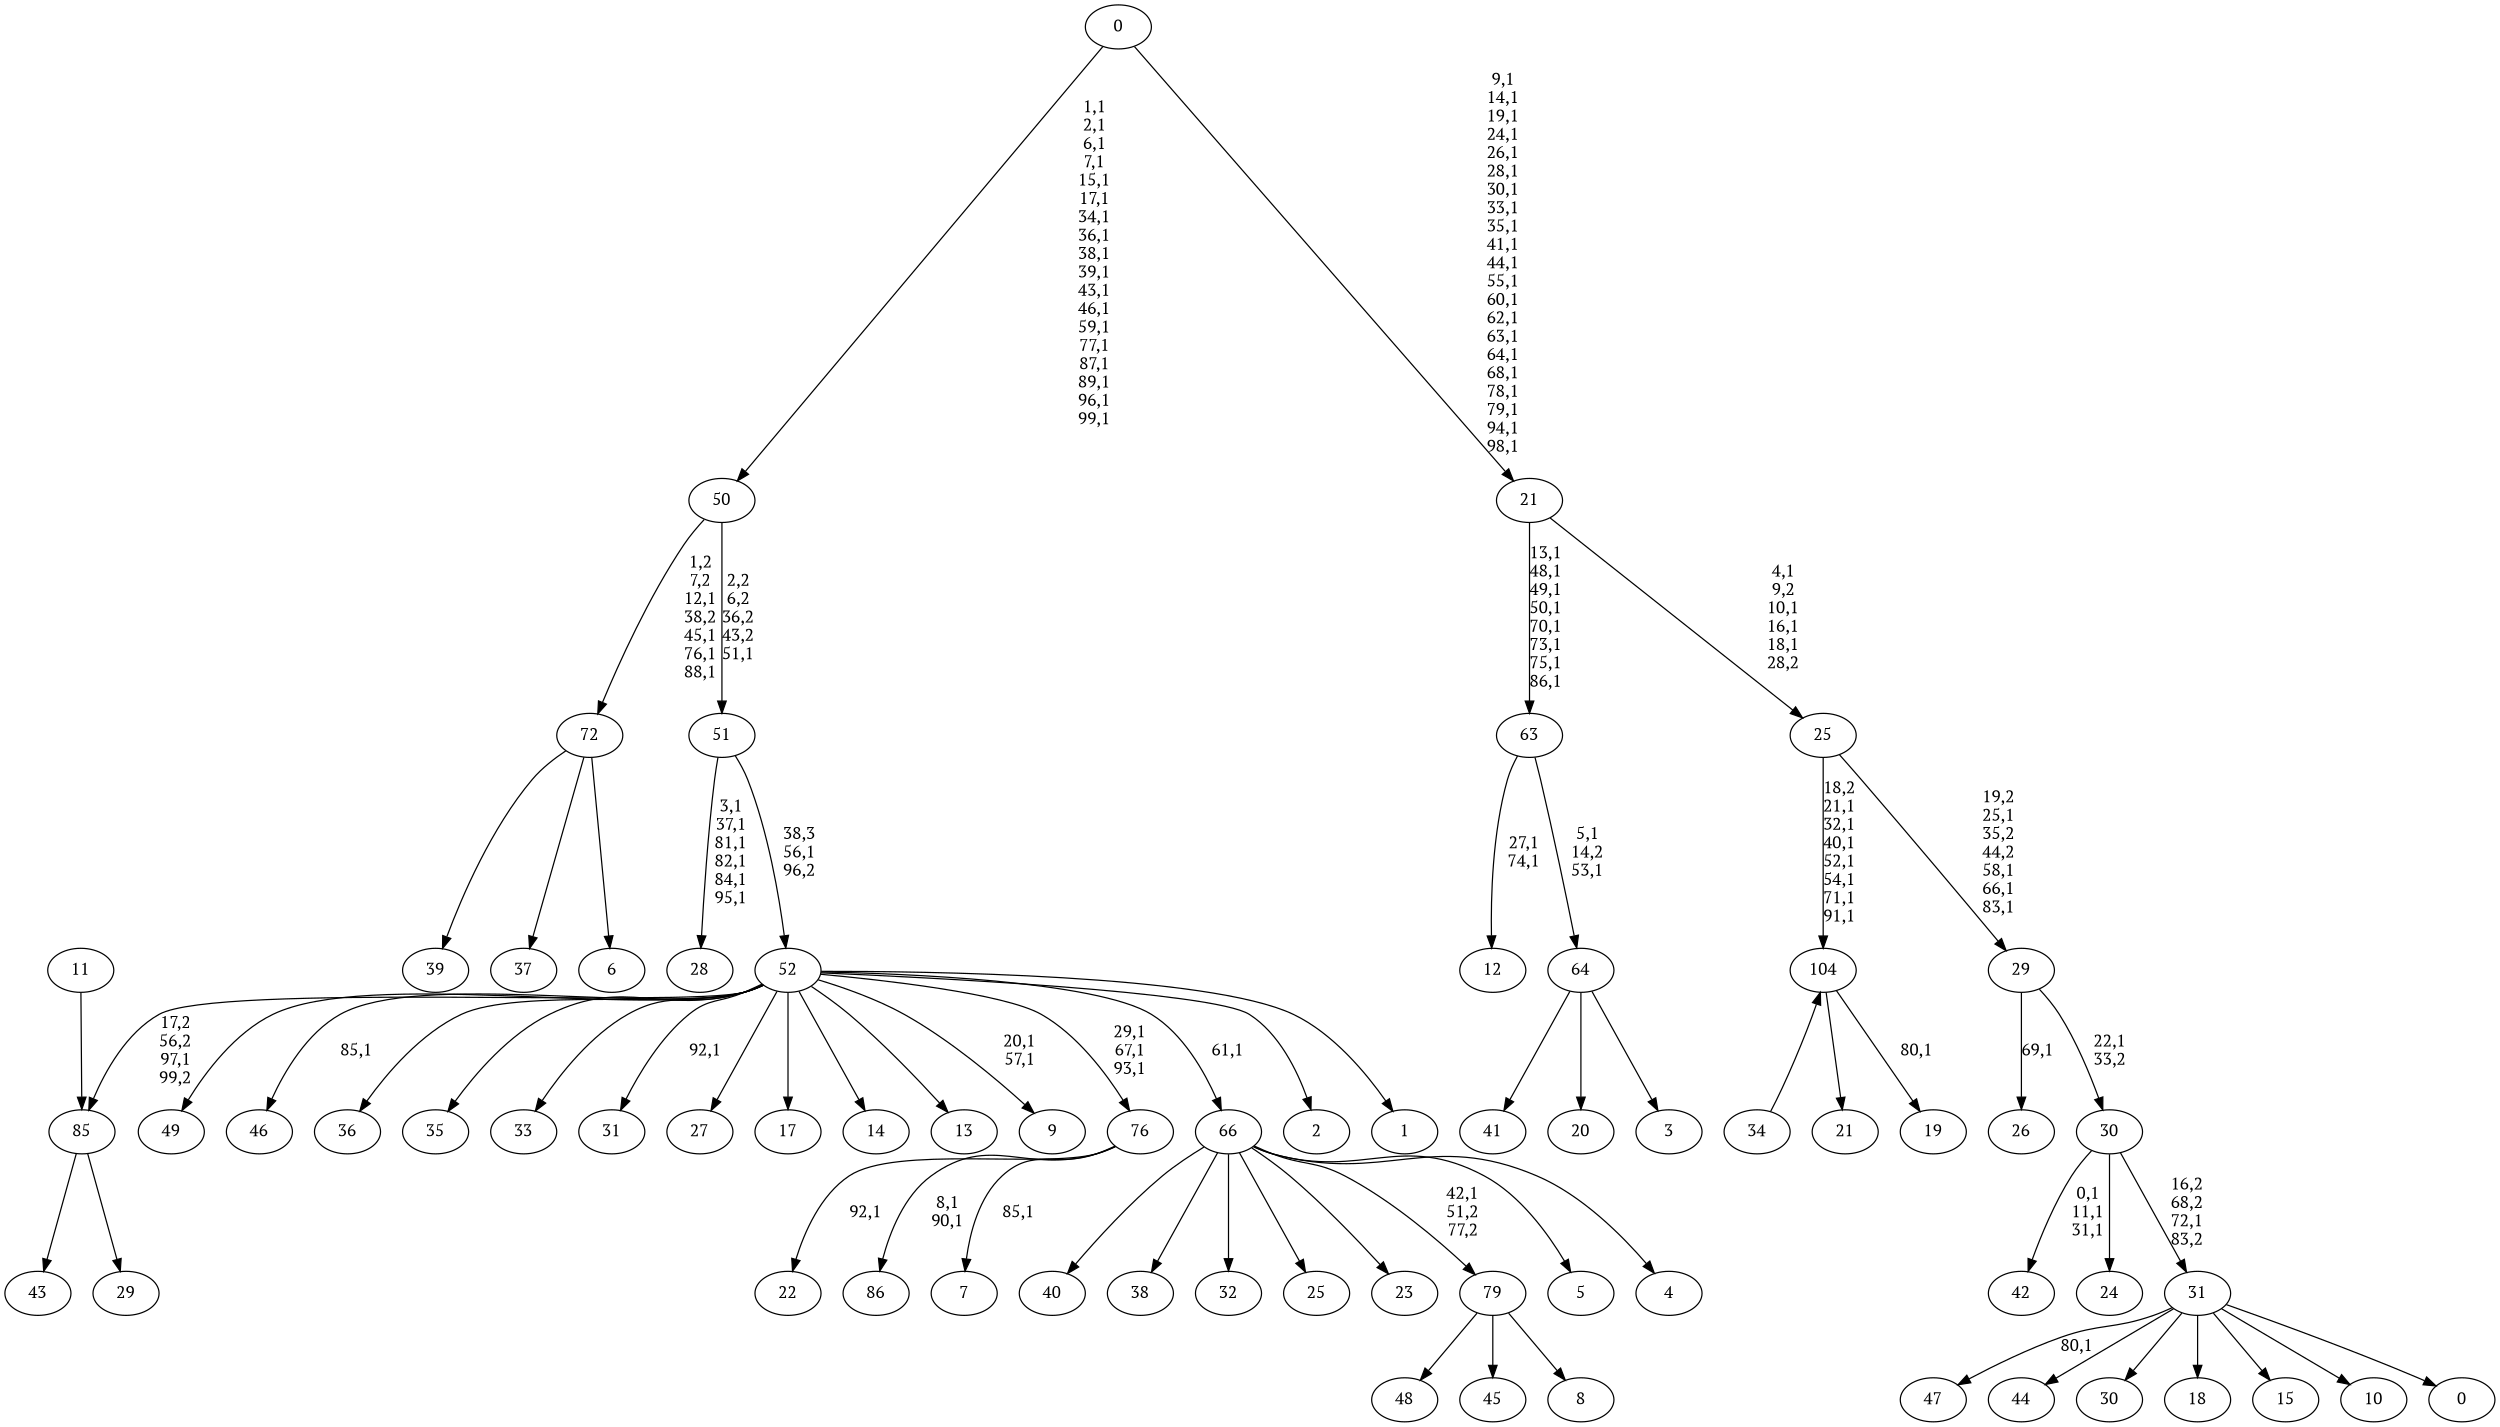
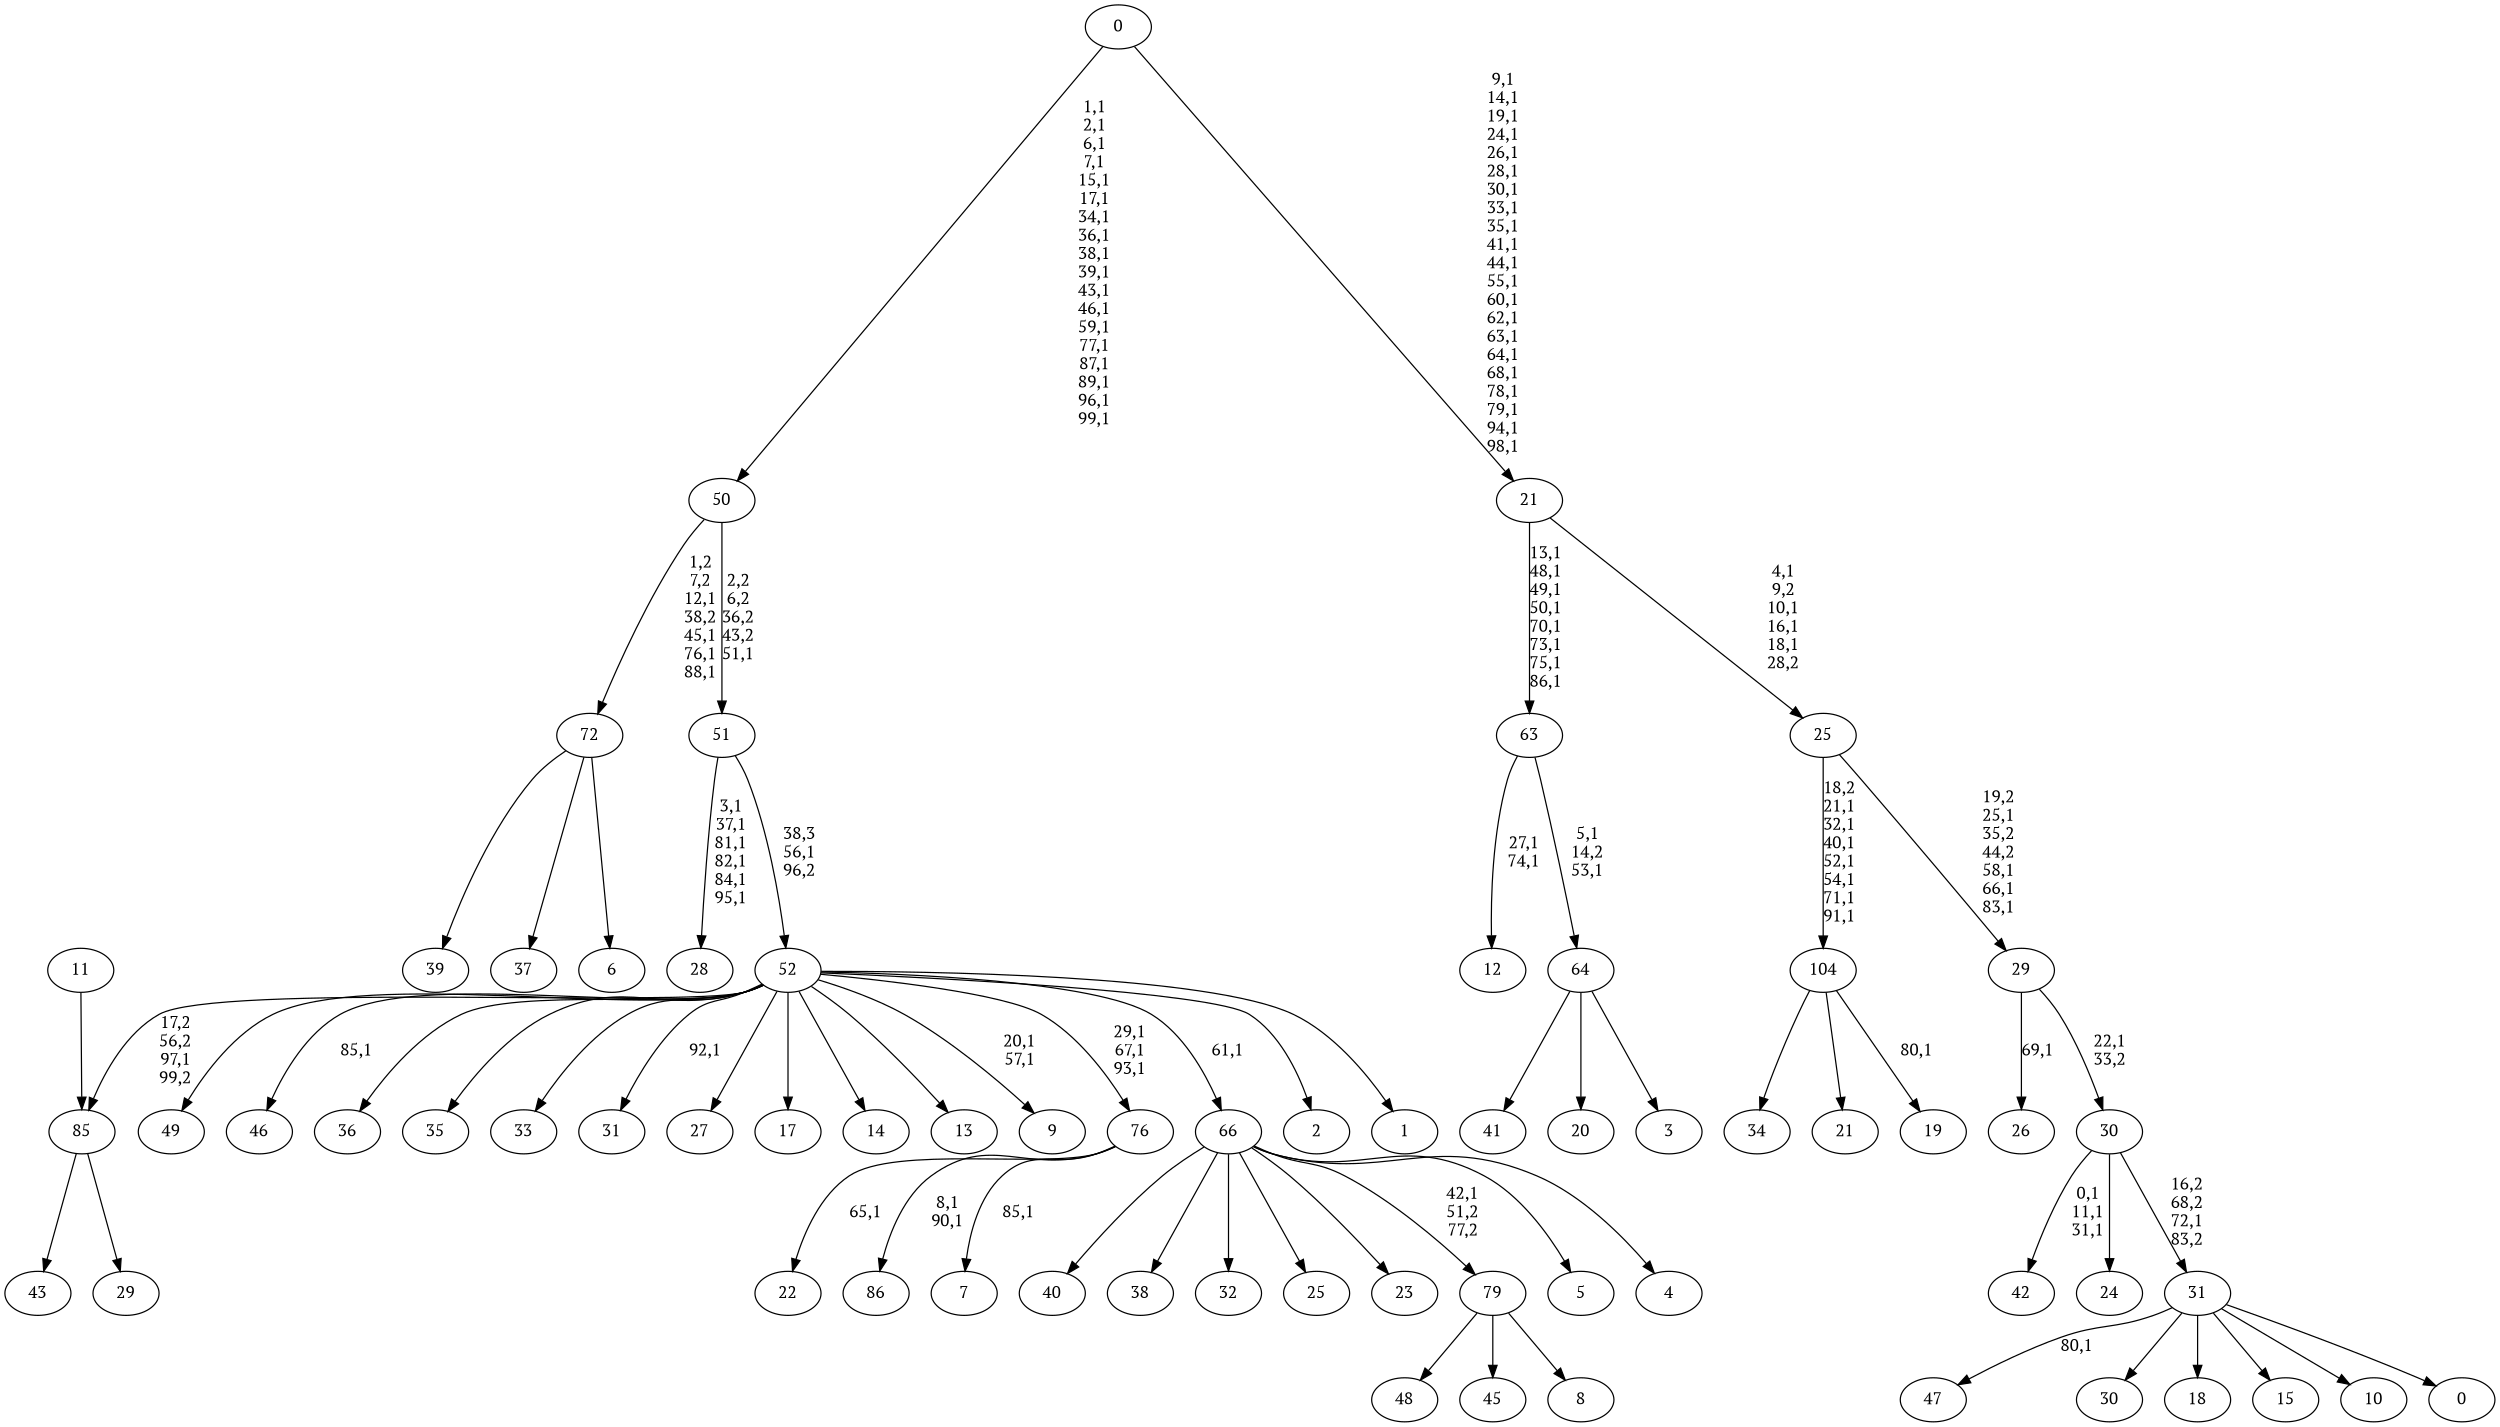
edge "34" -> "104": reversed
edge "76" -> "22": label "92,1" -> "65,1"
node "44": removed
